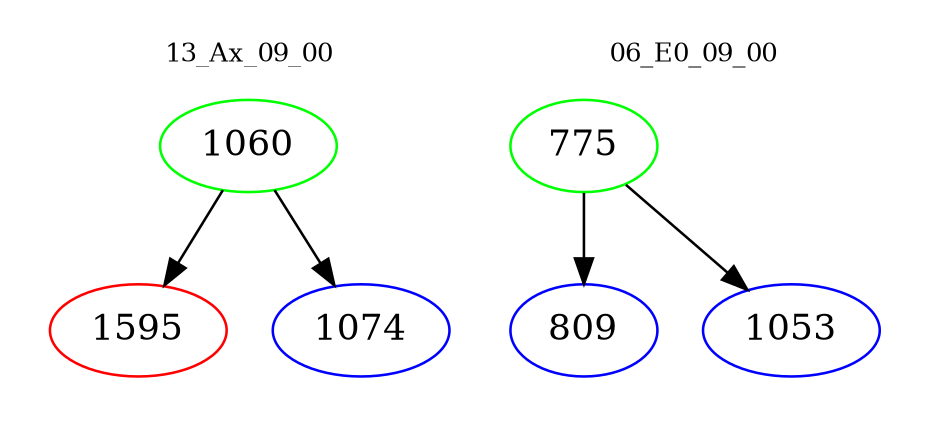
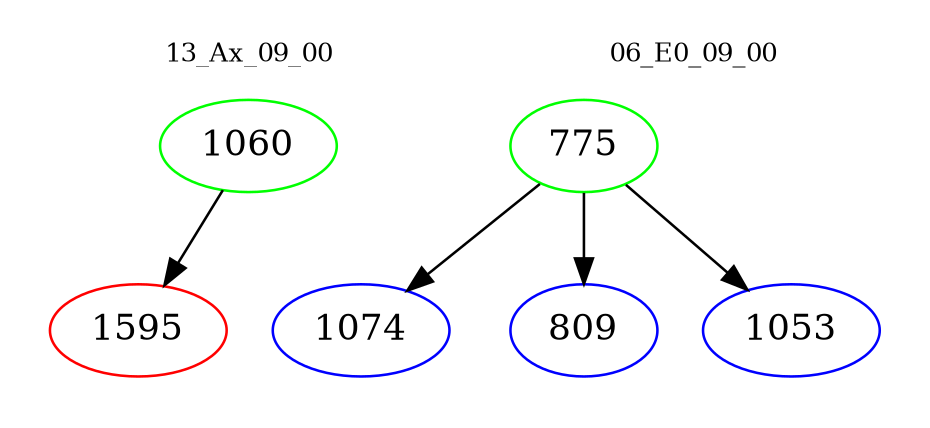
edge "1060" -> "1074": now "775" -> "1074"
